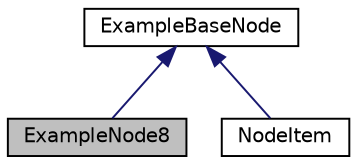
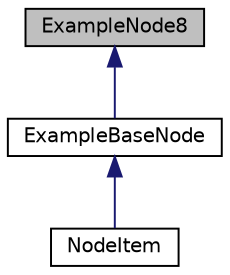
edge "ExampleNode8" -> "ExampleBaseNode": reversed
